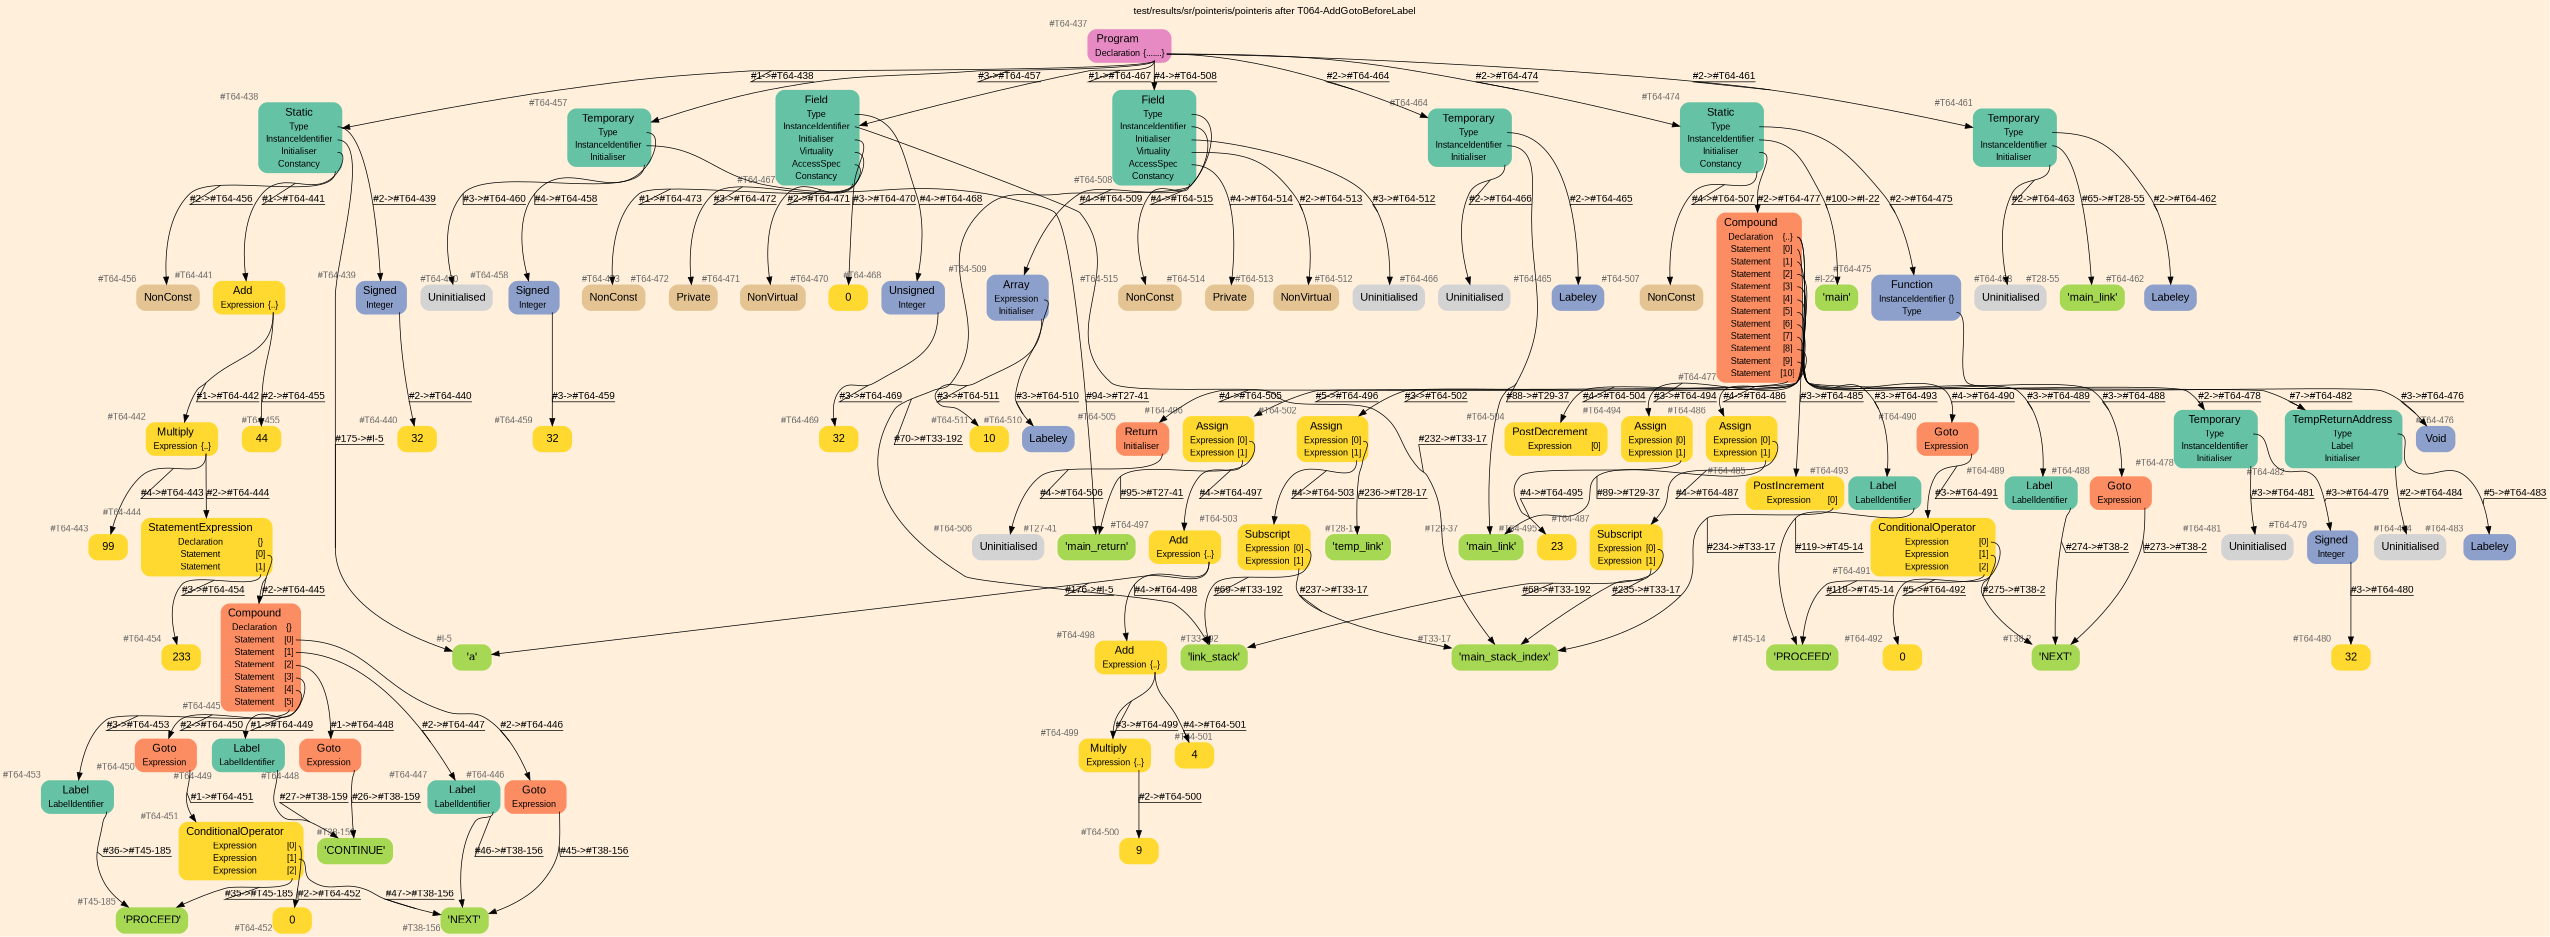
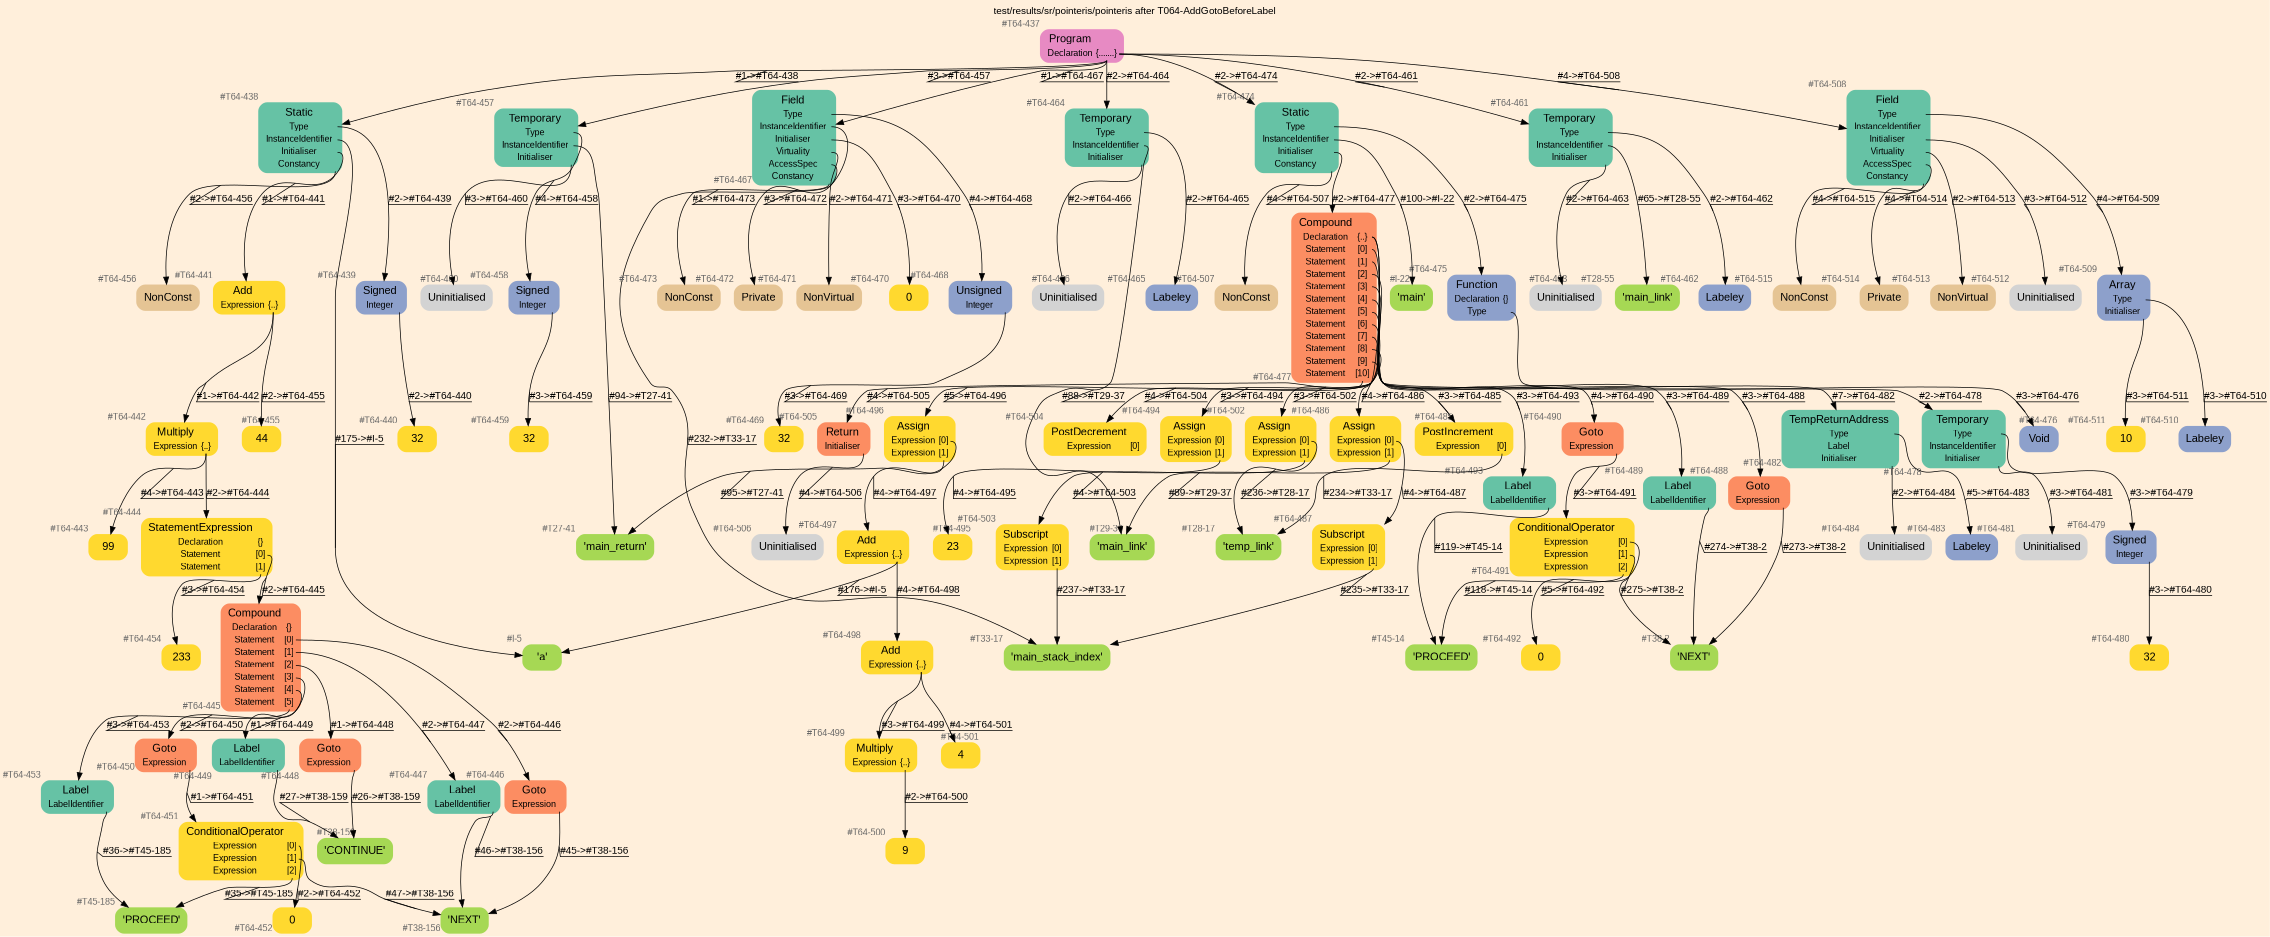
node "Array": text "Expression" -> "Type"
node "Function": text "InstanceIdentifier" -> "Declaration"
edge "PostIncrement" -> "'main_stack_index'": now "PostIncrement" -> "'temp_link'"
node "'link_stack'": removed
